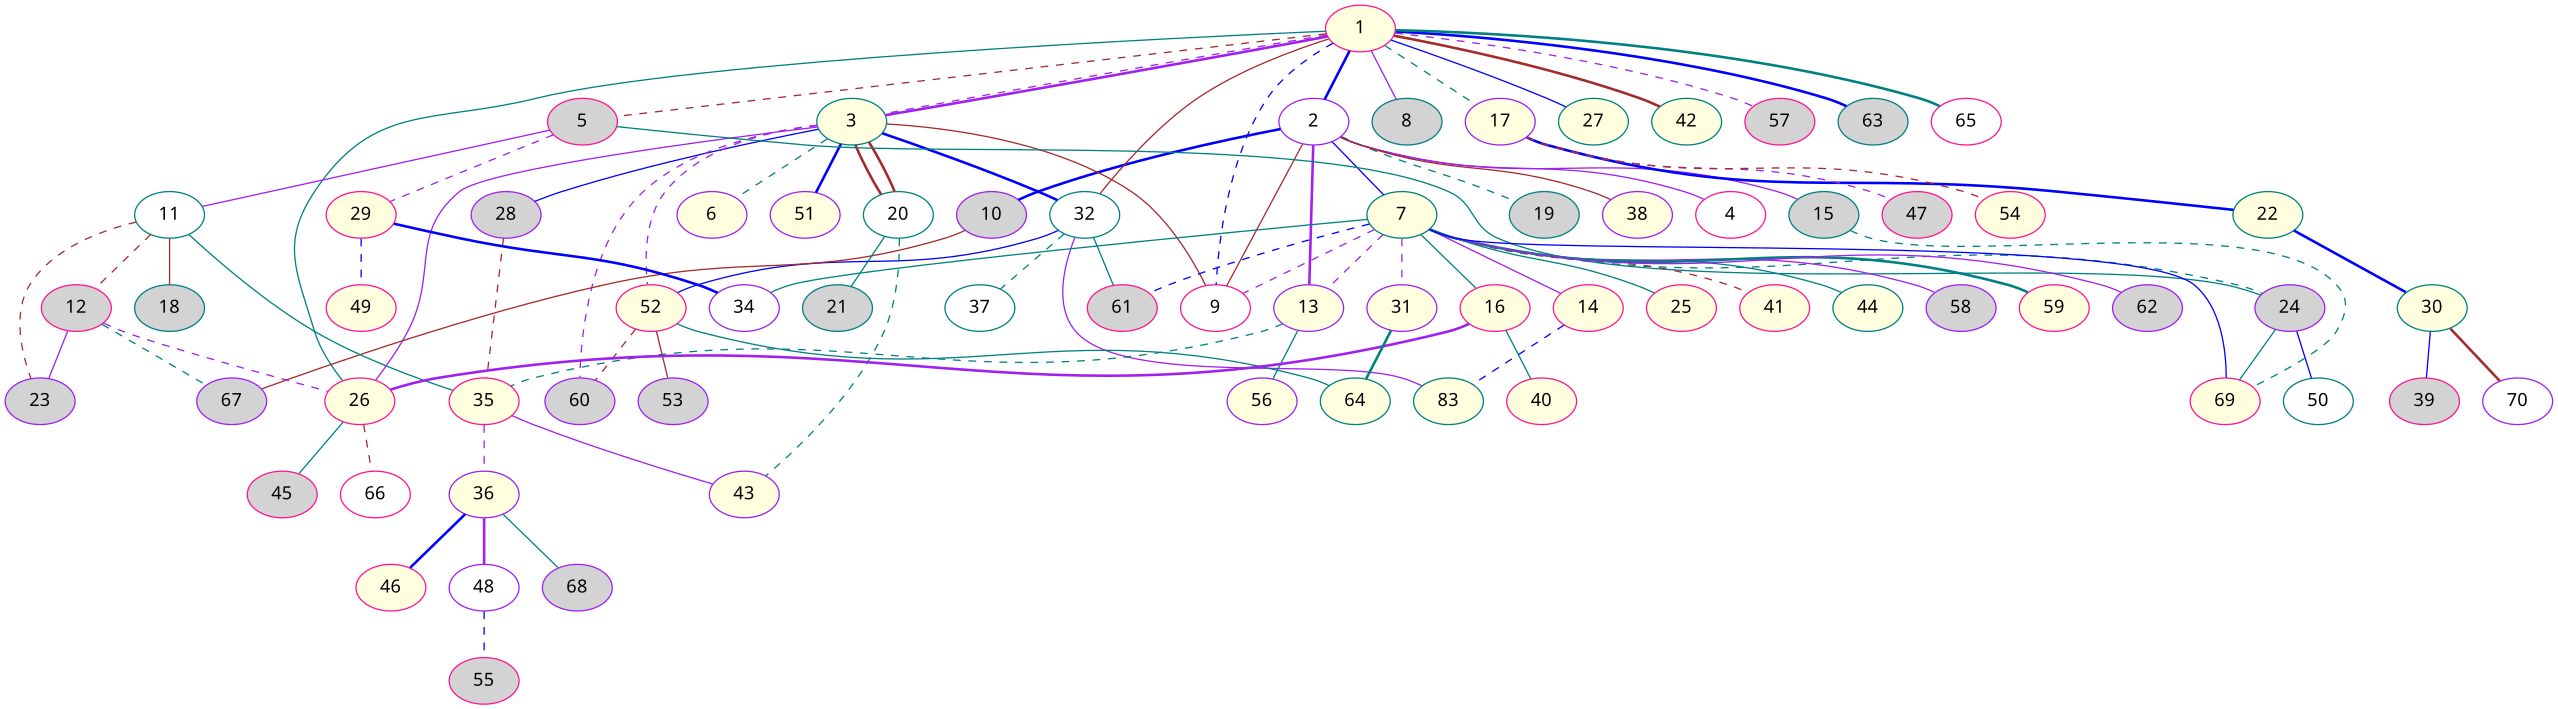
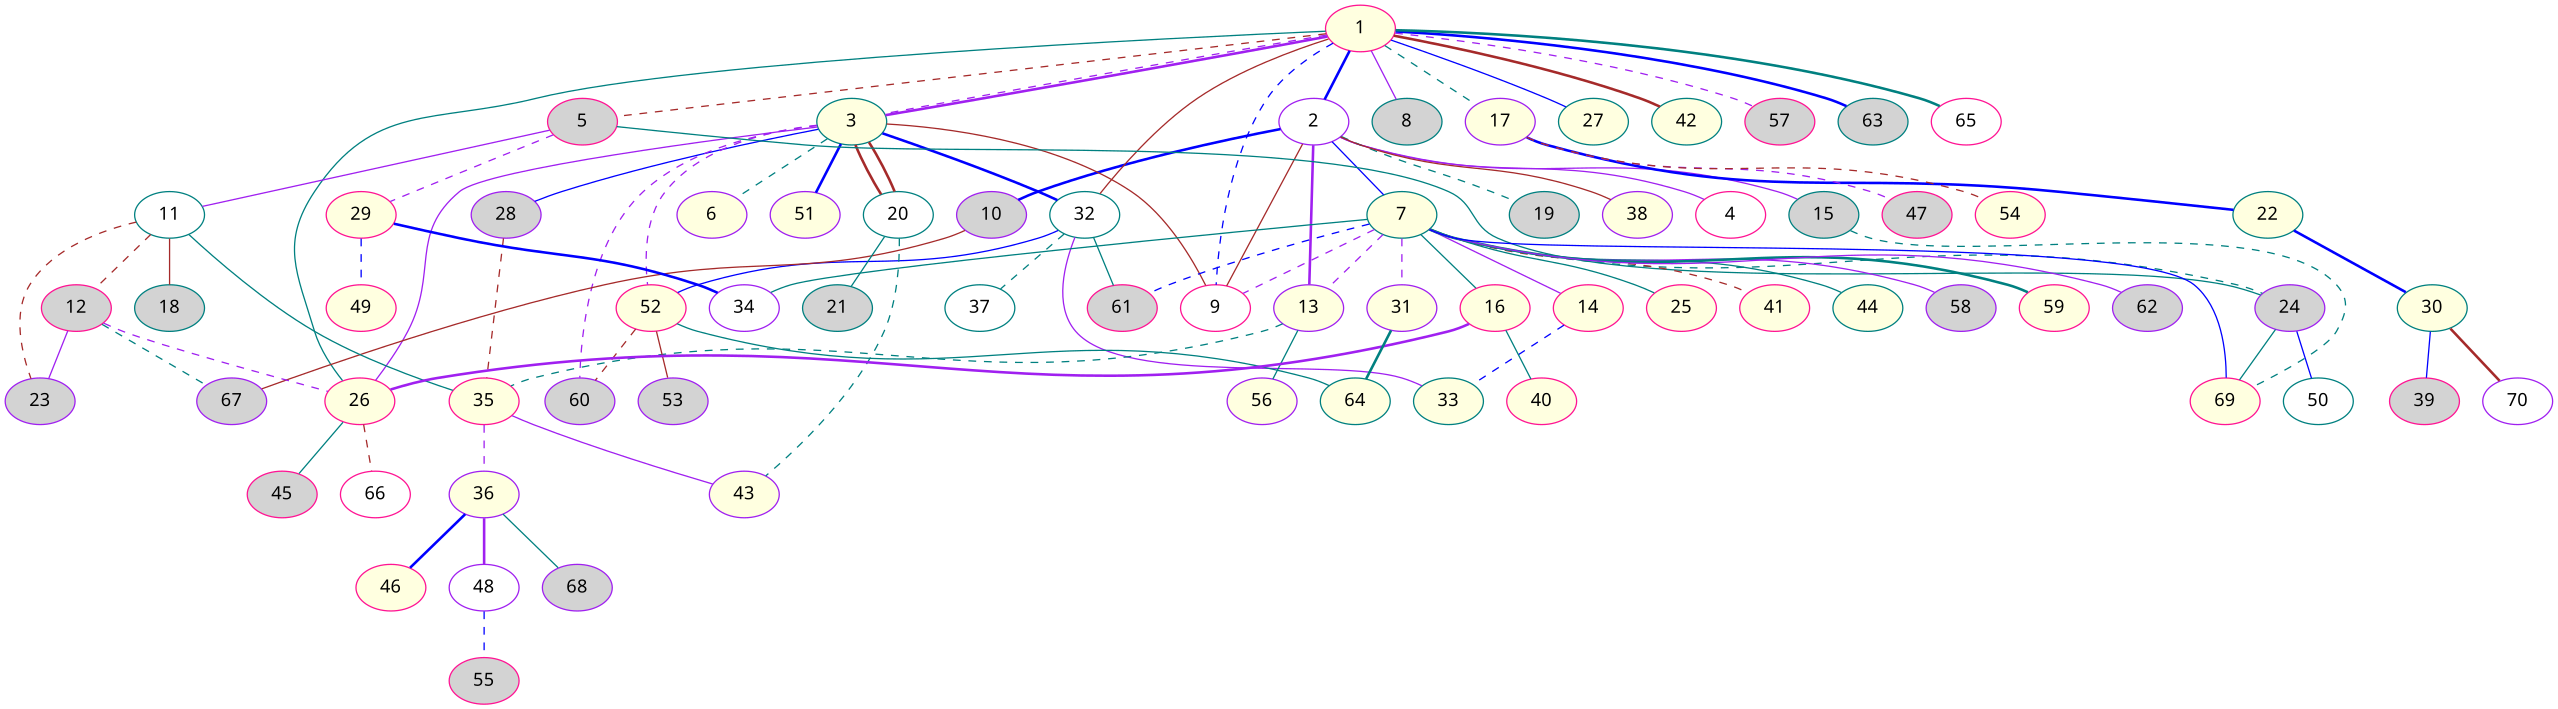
node "83": label "83" -> "33"
